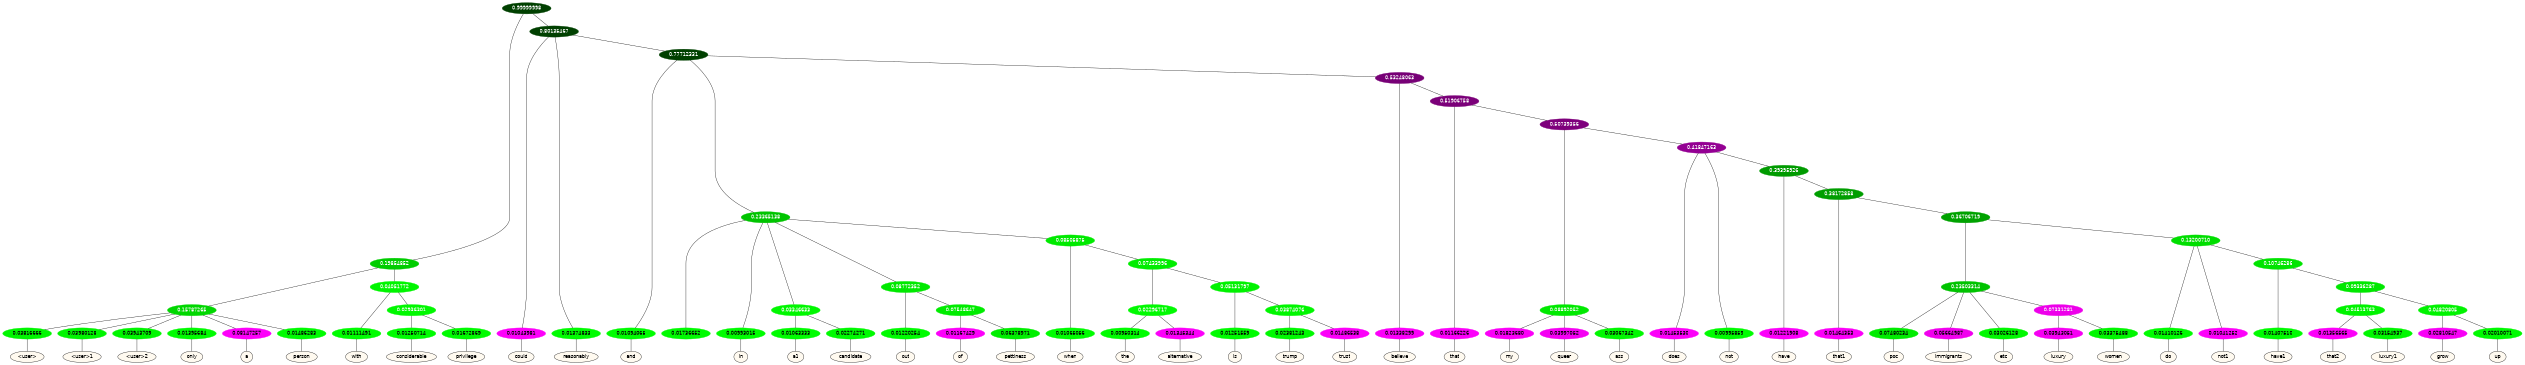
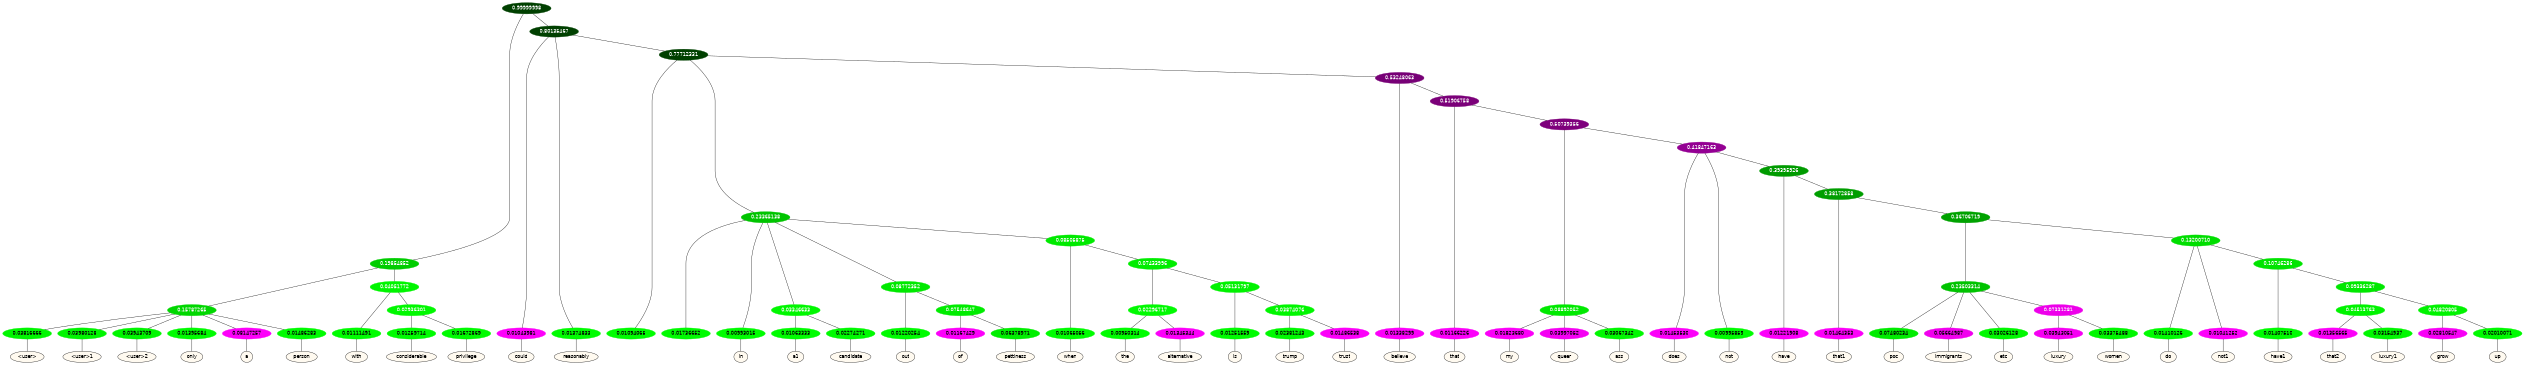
node "0.01250714": label "0.01250714" -> "0.01259714"
node "and": removed
